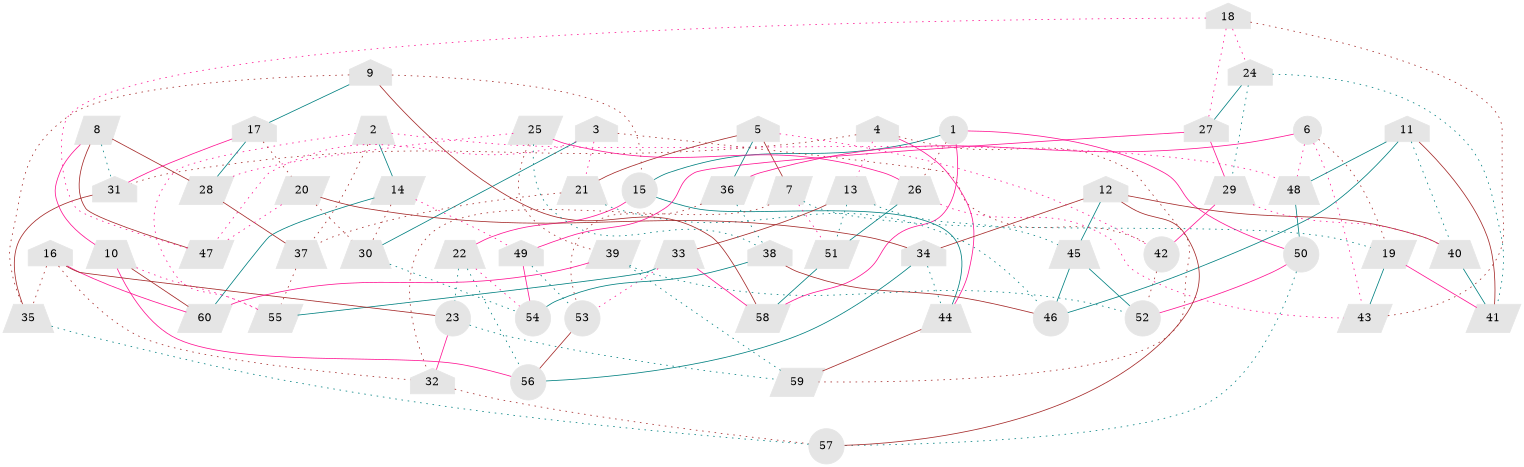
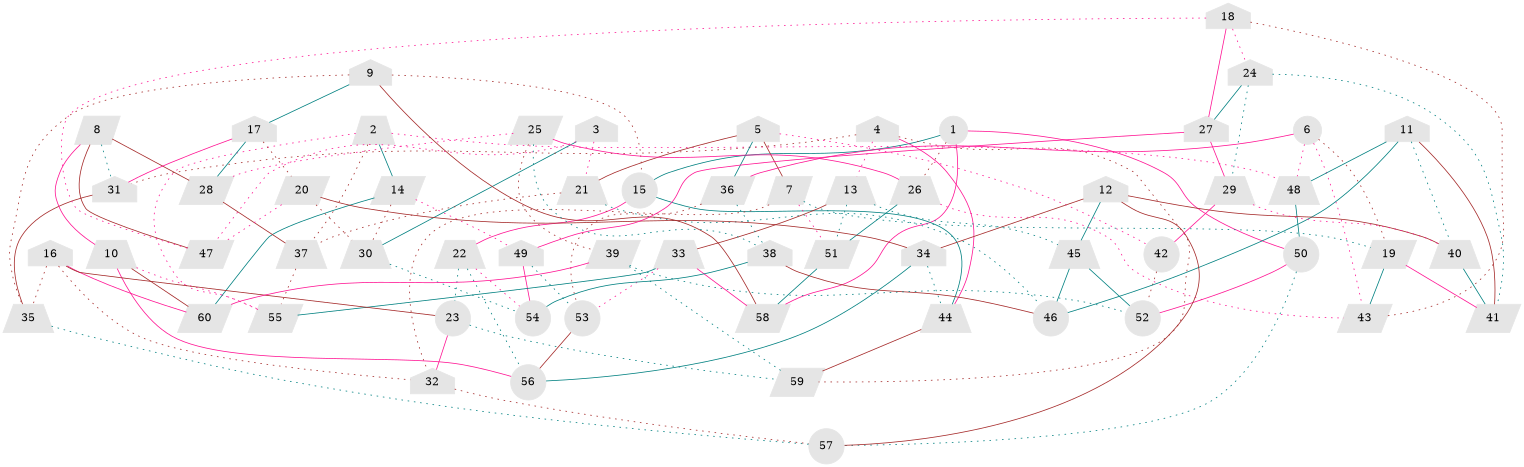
edge "18" -- "27": style dotted -> solid
edge "3" -- "42": removed
